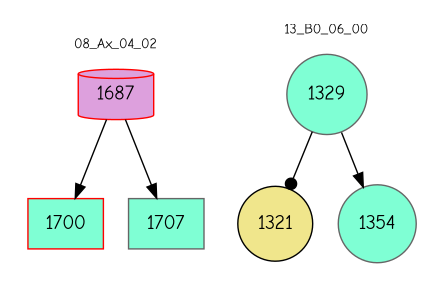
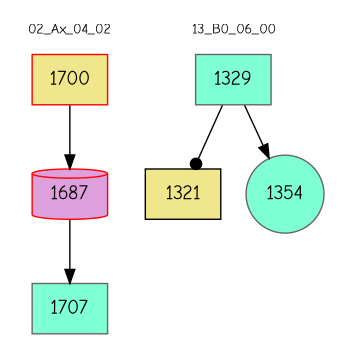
cluster "08_Ax_04_02": label "08_Ax_04_02" -> "02_Ax_04_02"
node "1329": shape circle -> box
edge "1687" -> "1700": reversed
node "1700": fillcolor aquamarine -> khaki
node "1321": shape circle -> box
